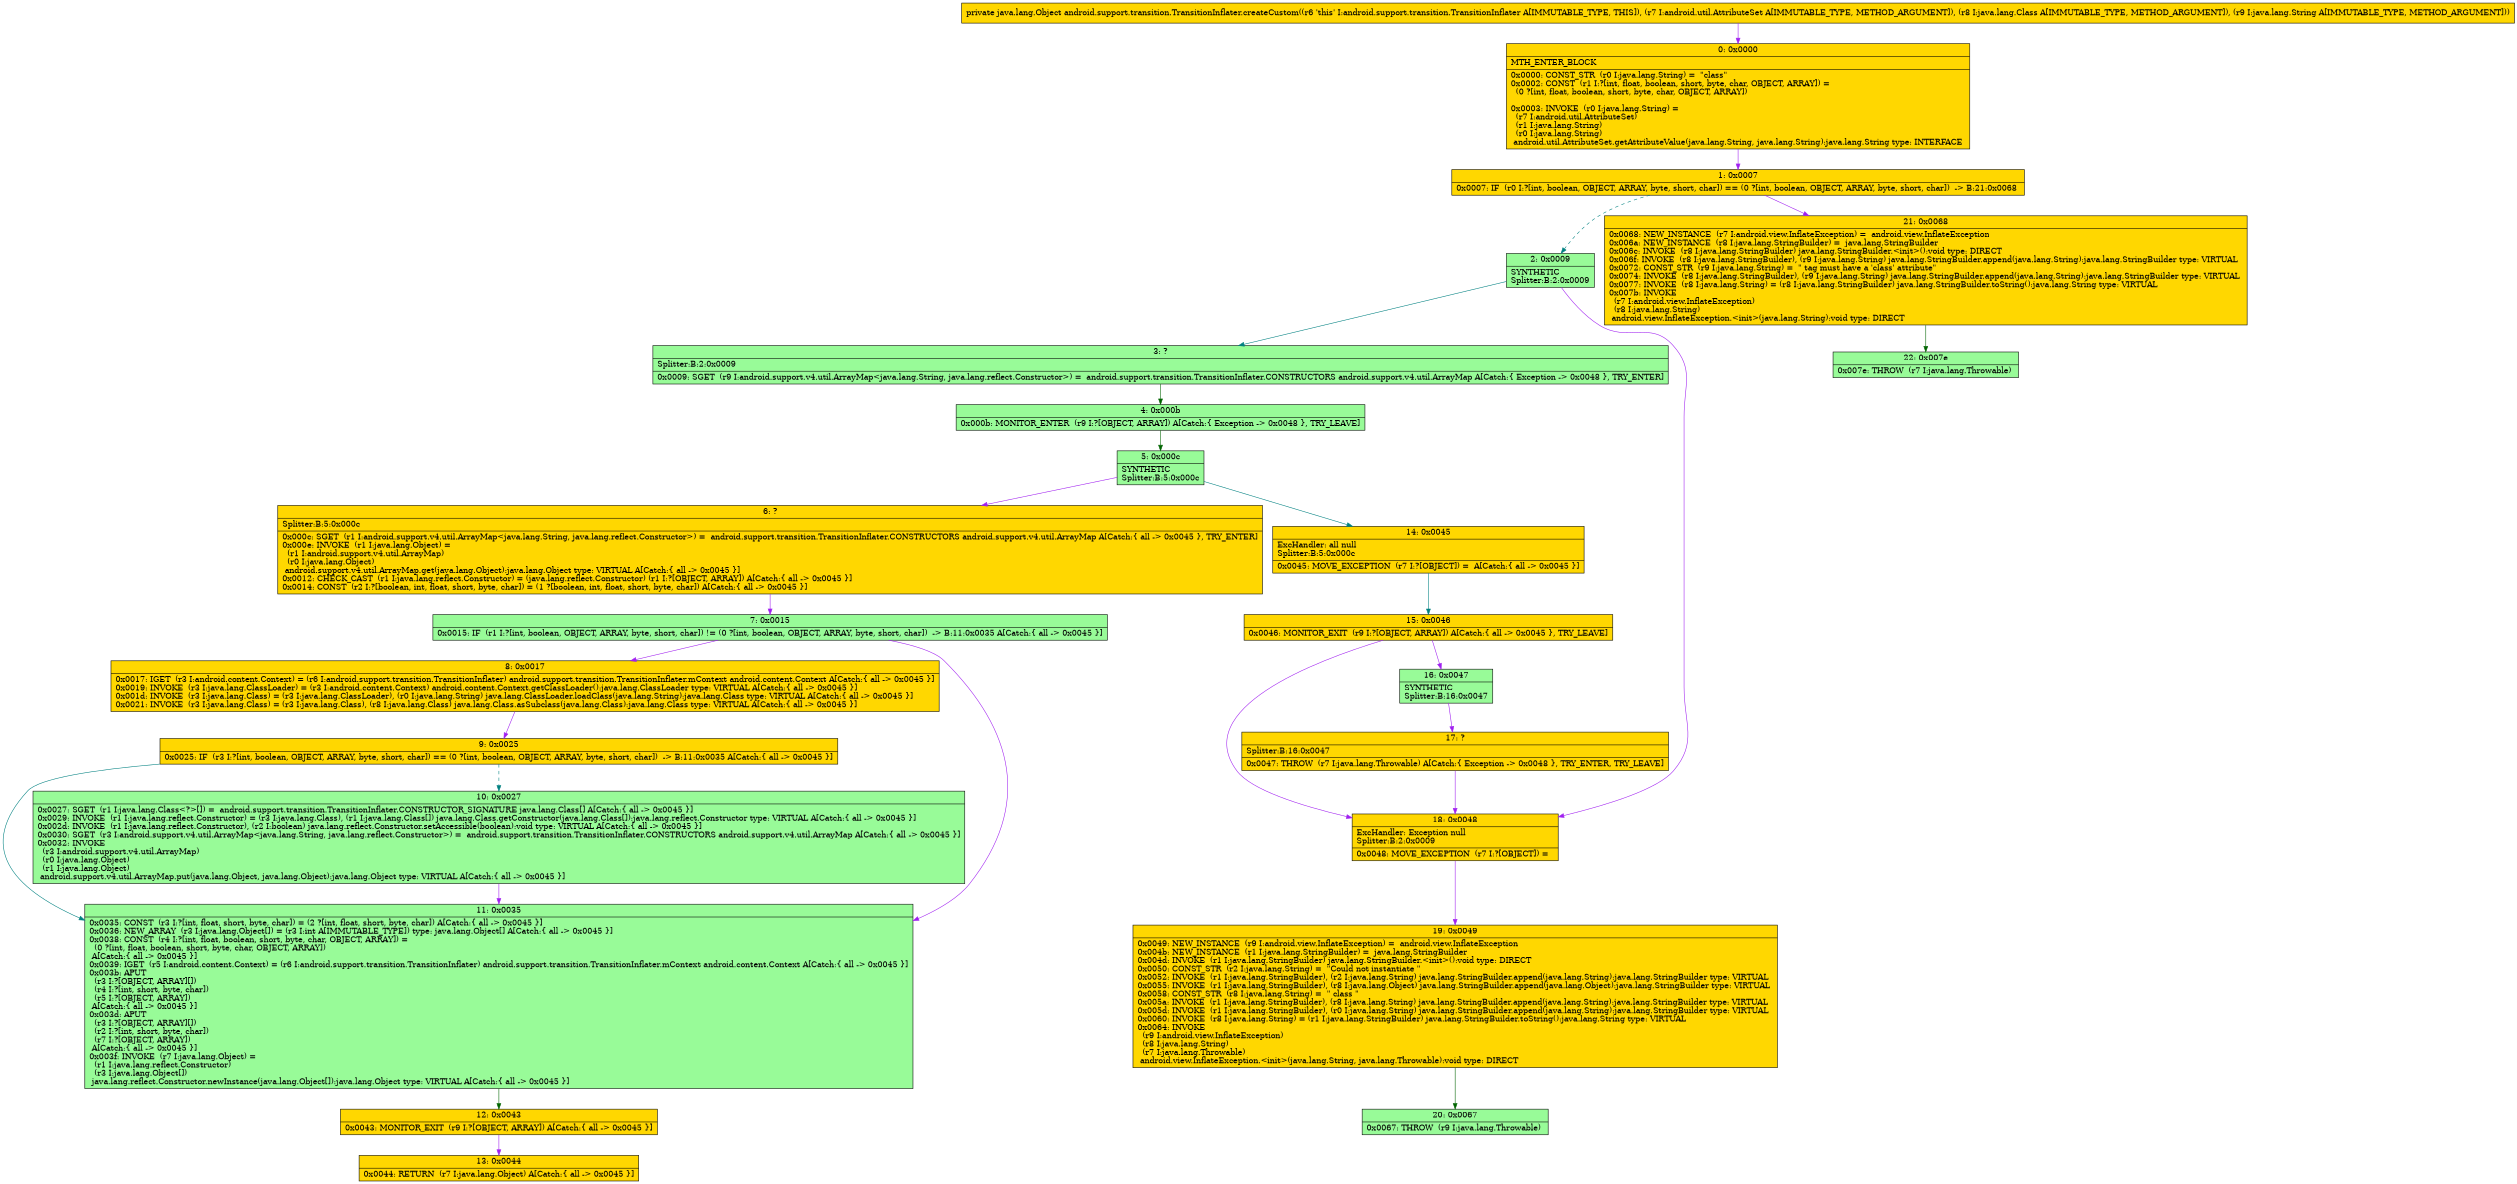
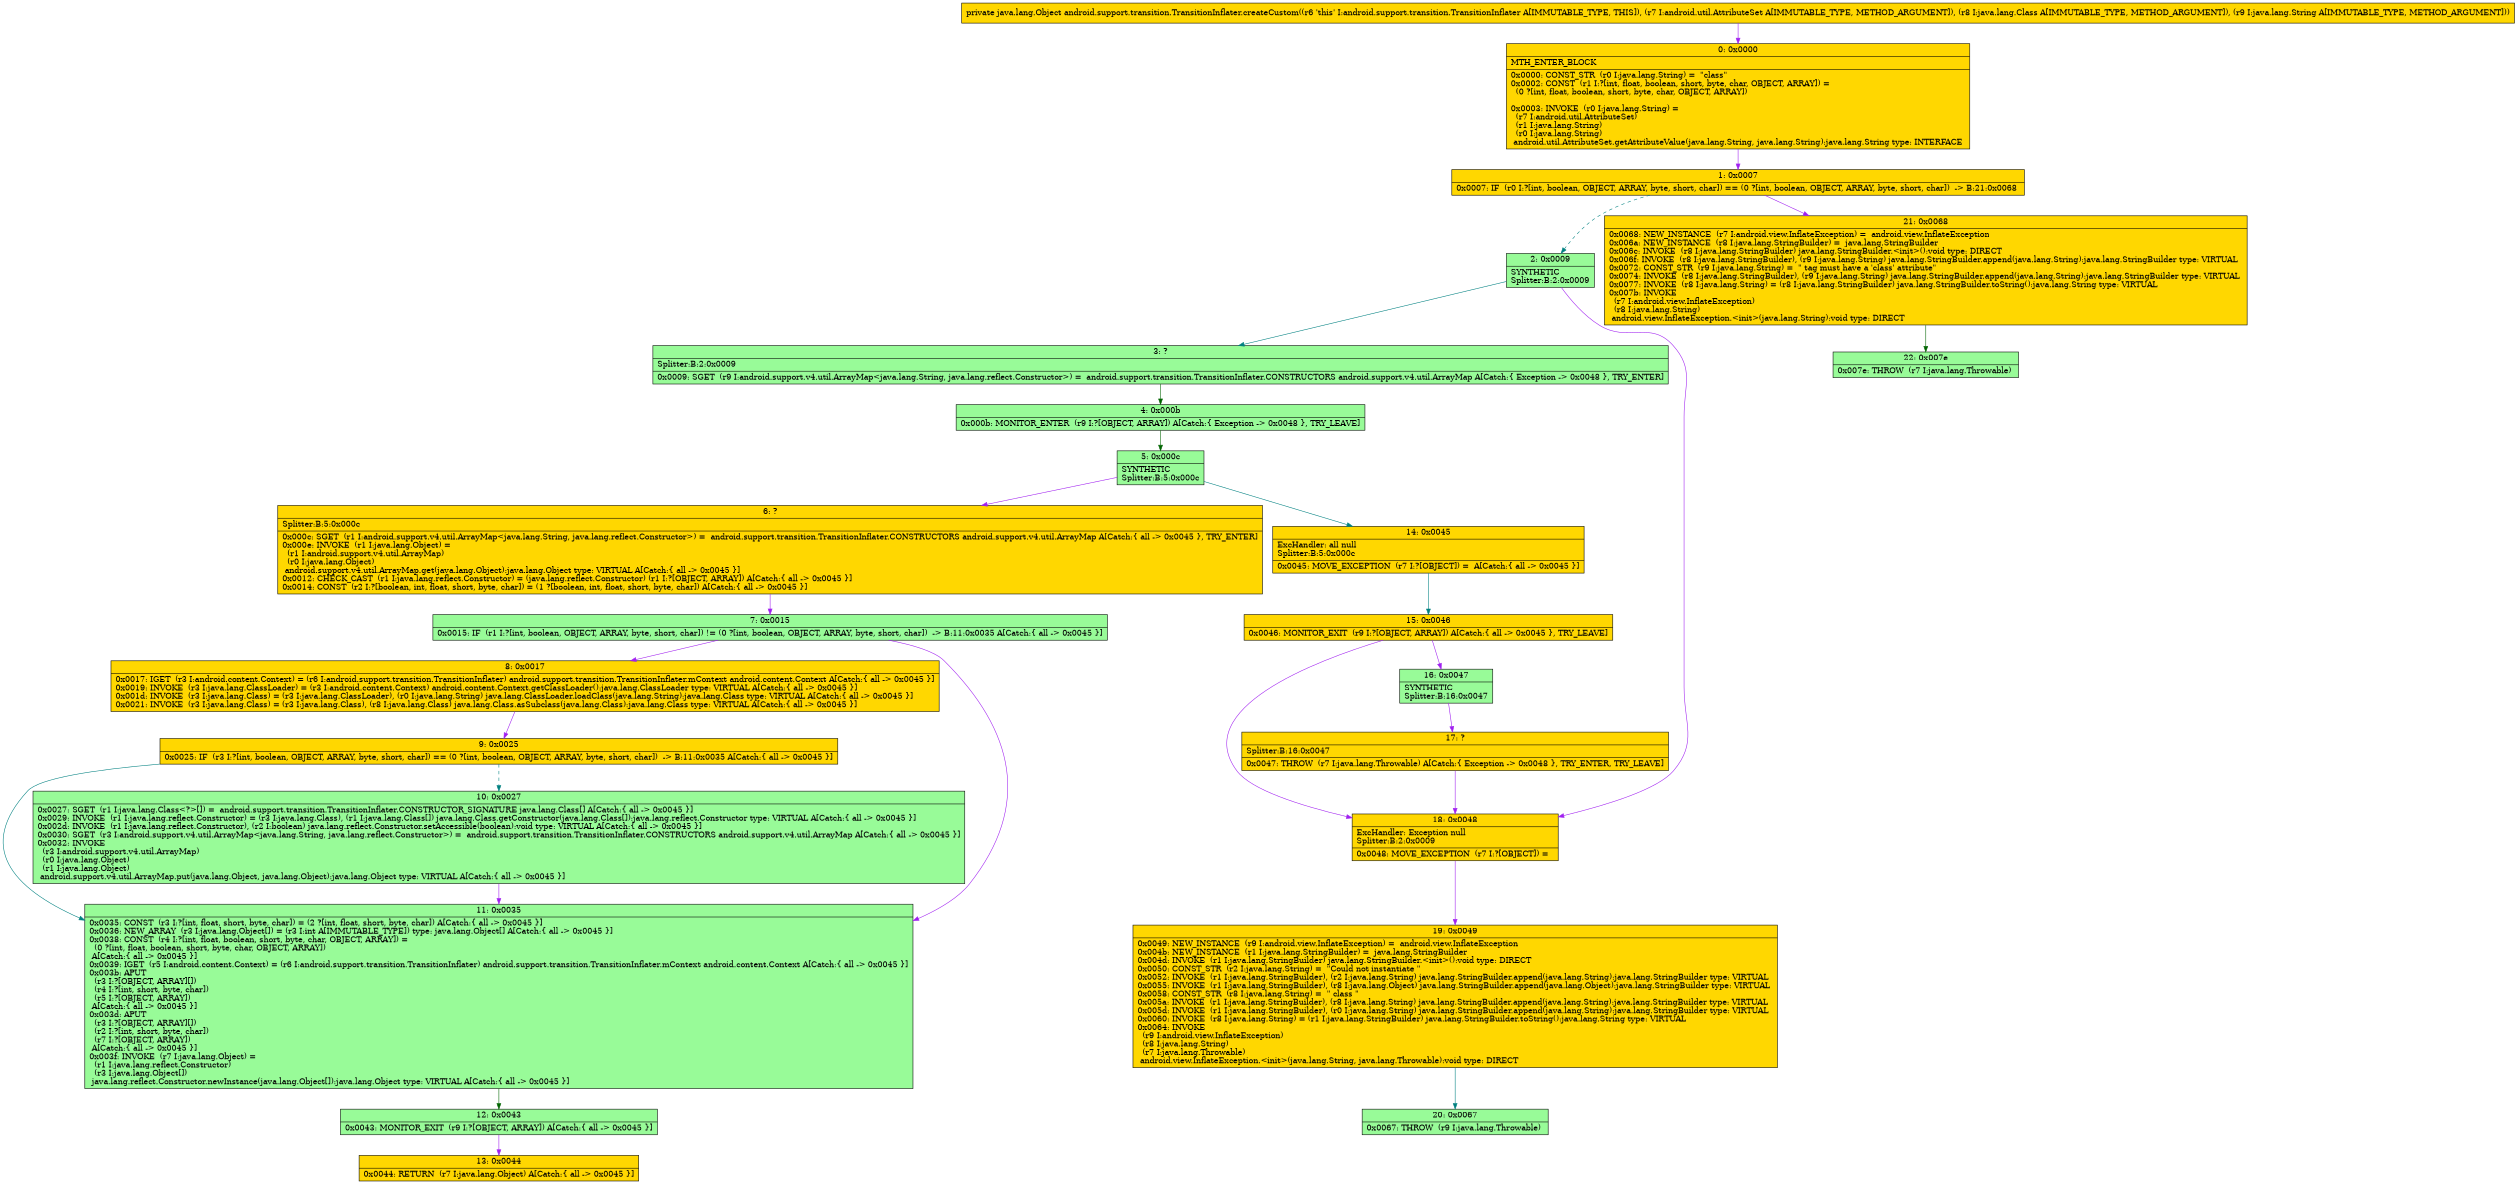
edge "19: 0x0049" -> "20: 0x0067": color darkgreen -> teal
node "12: 0x0043": fillcolor gold -> palegreen
